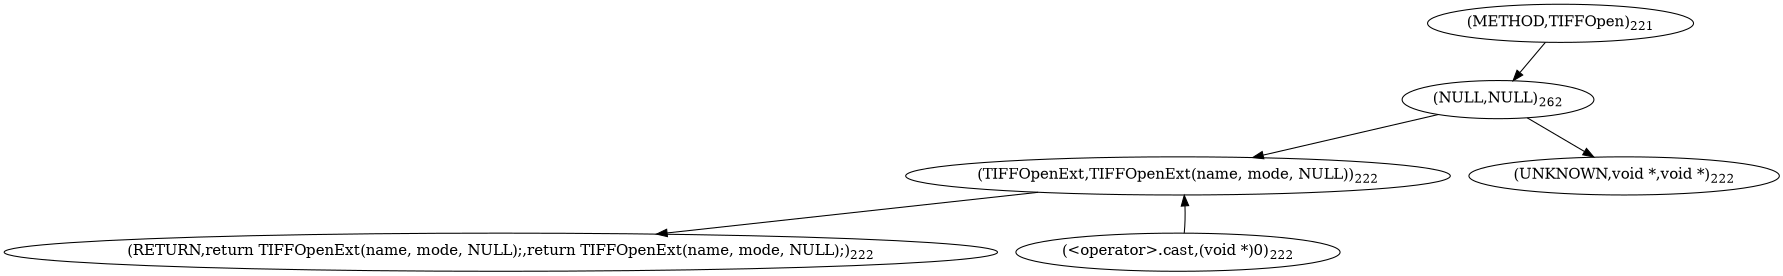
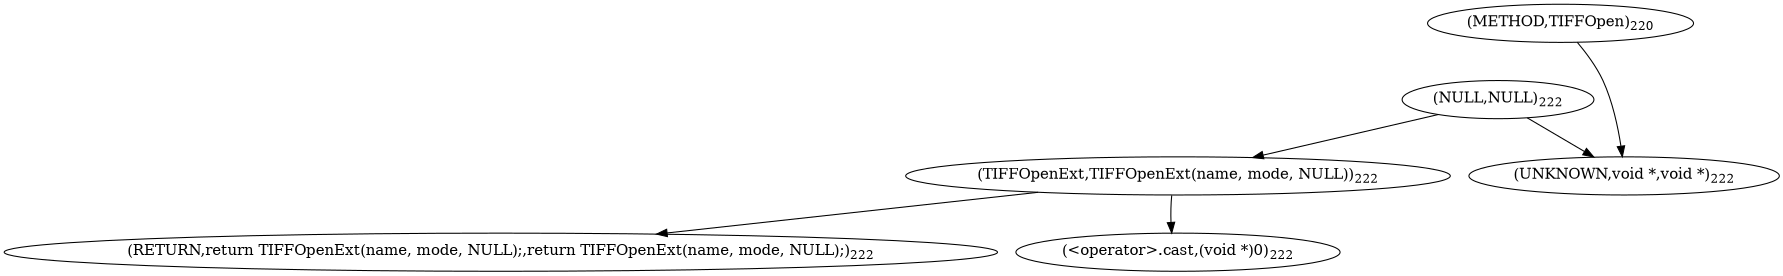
node "(METHOD,TIFFOpen)": text "221" -> "220"
edge "(METHOD,TIFFOpen)" -> "(NULL,NULL)": now "(METHOD,TIFFOpen)" -> "(UNKNOWN,void *,void *)"
node "(NULL,NULL)": text "262" -> "222"
edge "(<operator>.cast,(void *)0)" -> "(TIFFOpenExt,TIFFOpenExt(name, mode, NULL))": reversed
